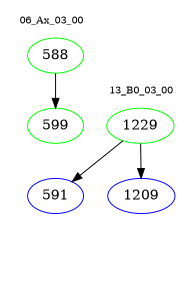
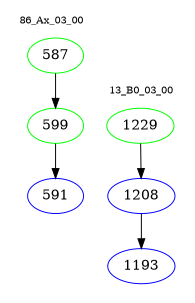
cluster "06_Ax_03_00": label "06_Ax_03_00" -> "86_Ax_03_00"
node "588": label "588" -> "587"
edge "1229" -> "591": now "599" -> "591"
node "1209": label "1209" -> "1208"
node "1193": added
